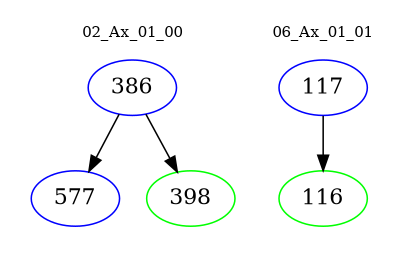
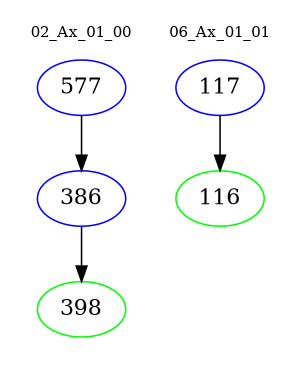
edge "386" -> "577": reversed
